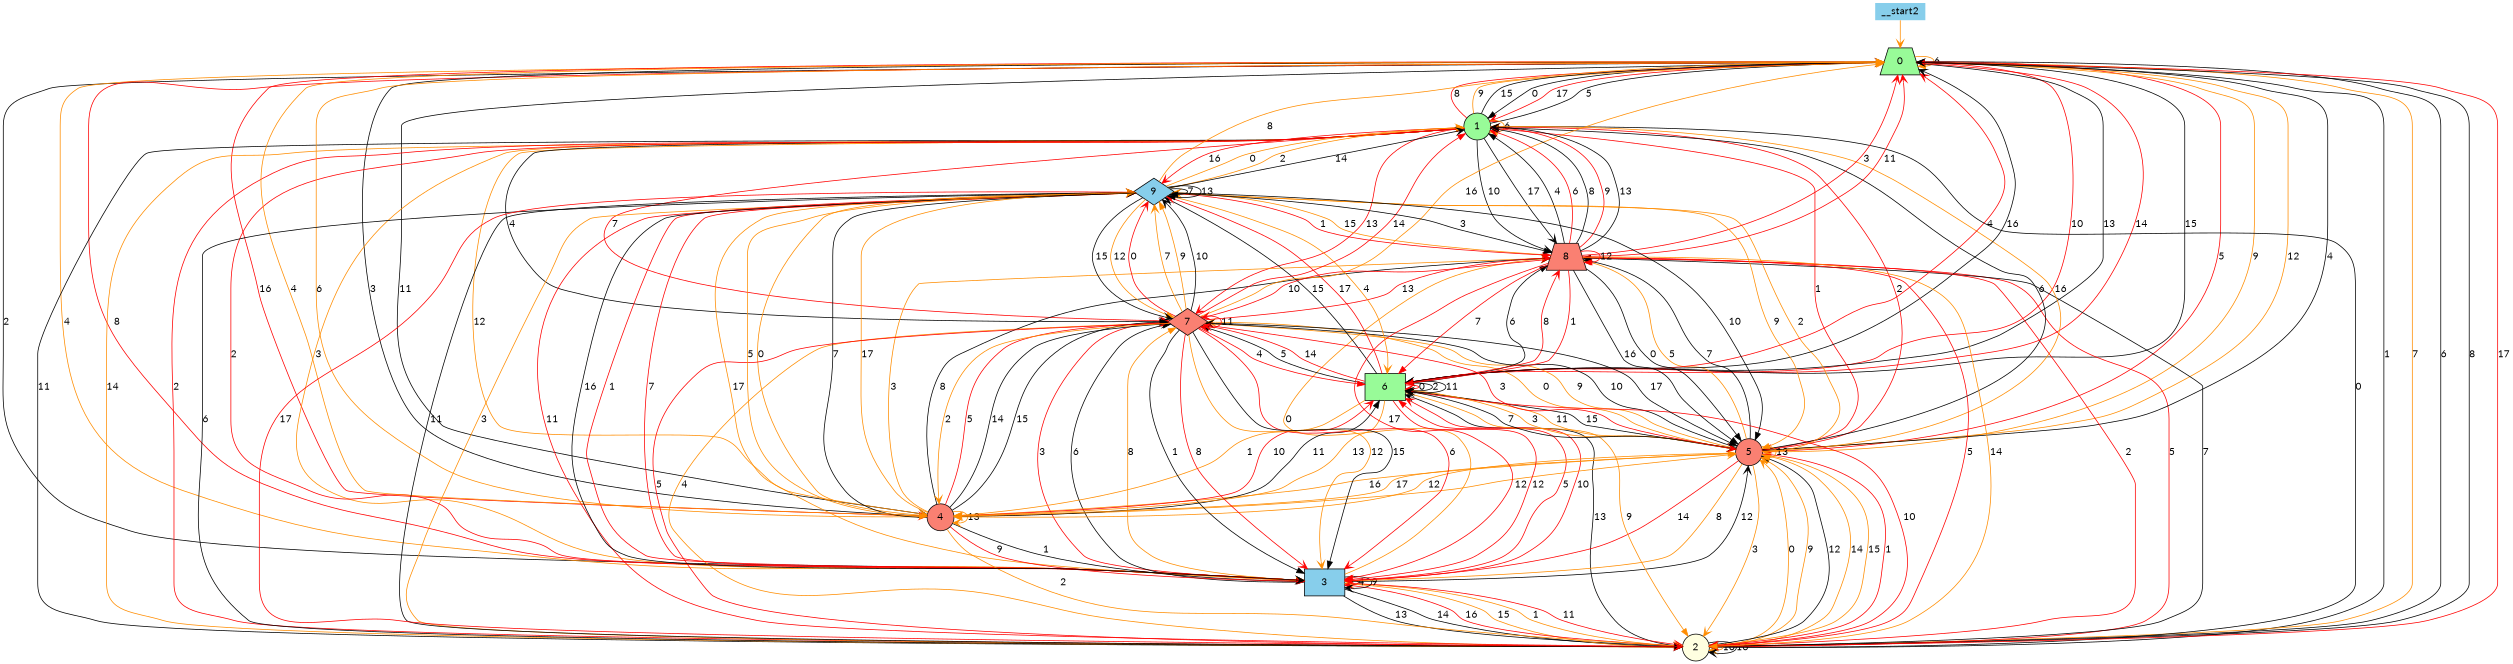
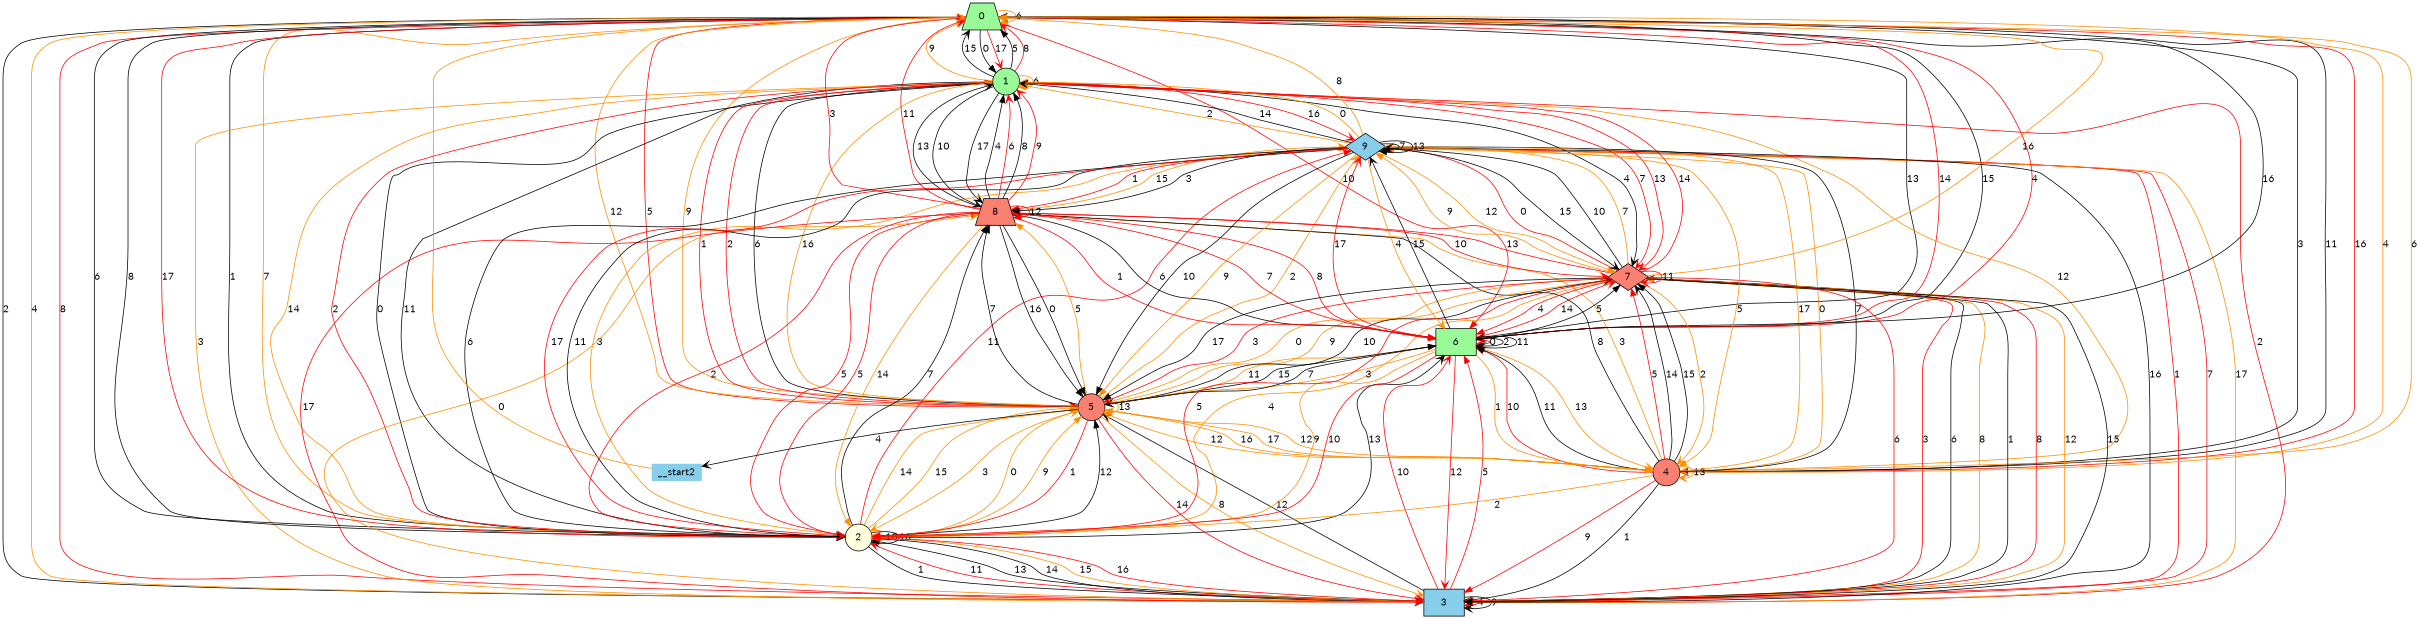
edge "5" -> "0": now "5" -> "__start2"
edge "2" -> "3": color darkorange -> black
